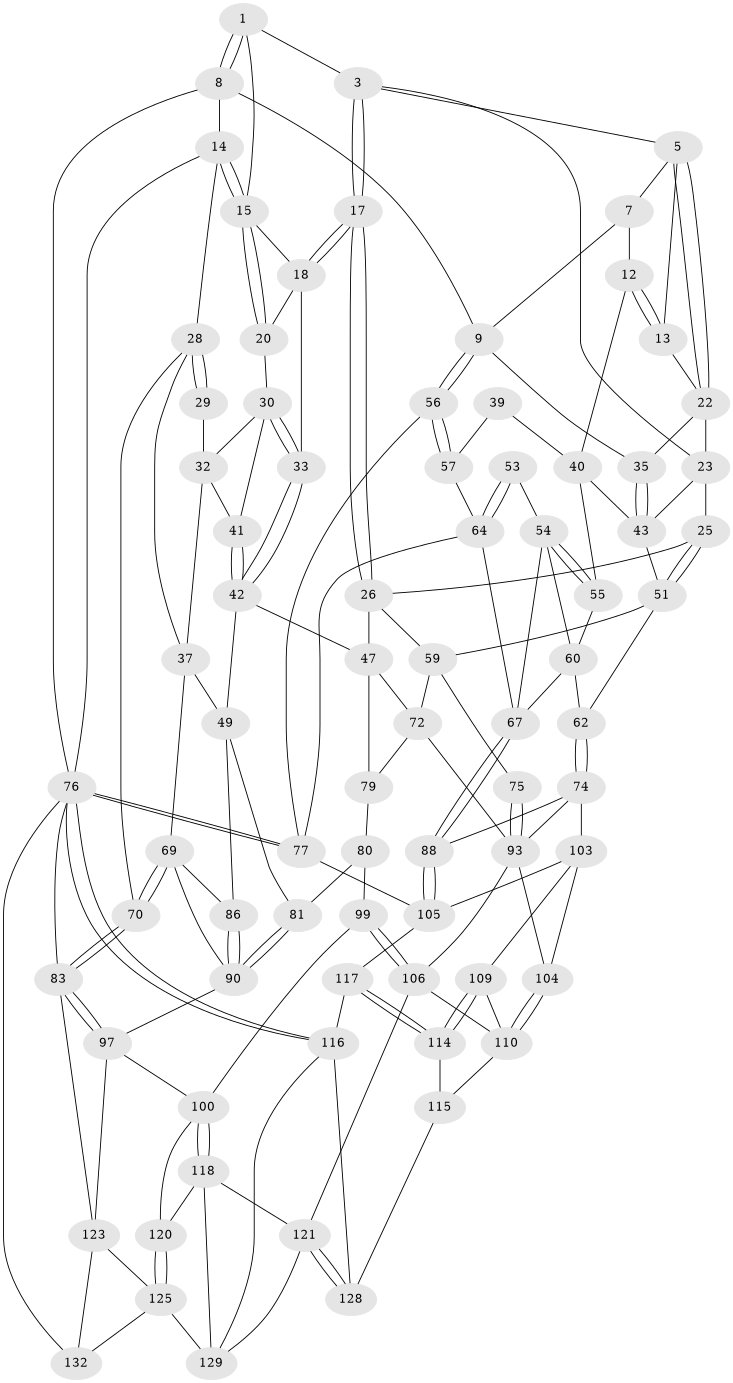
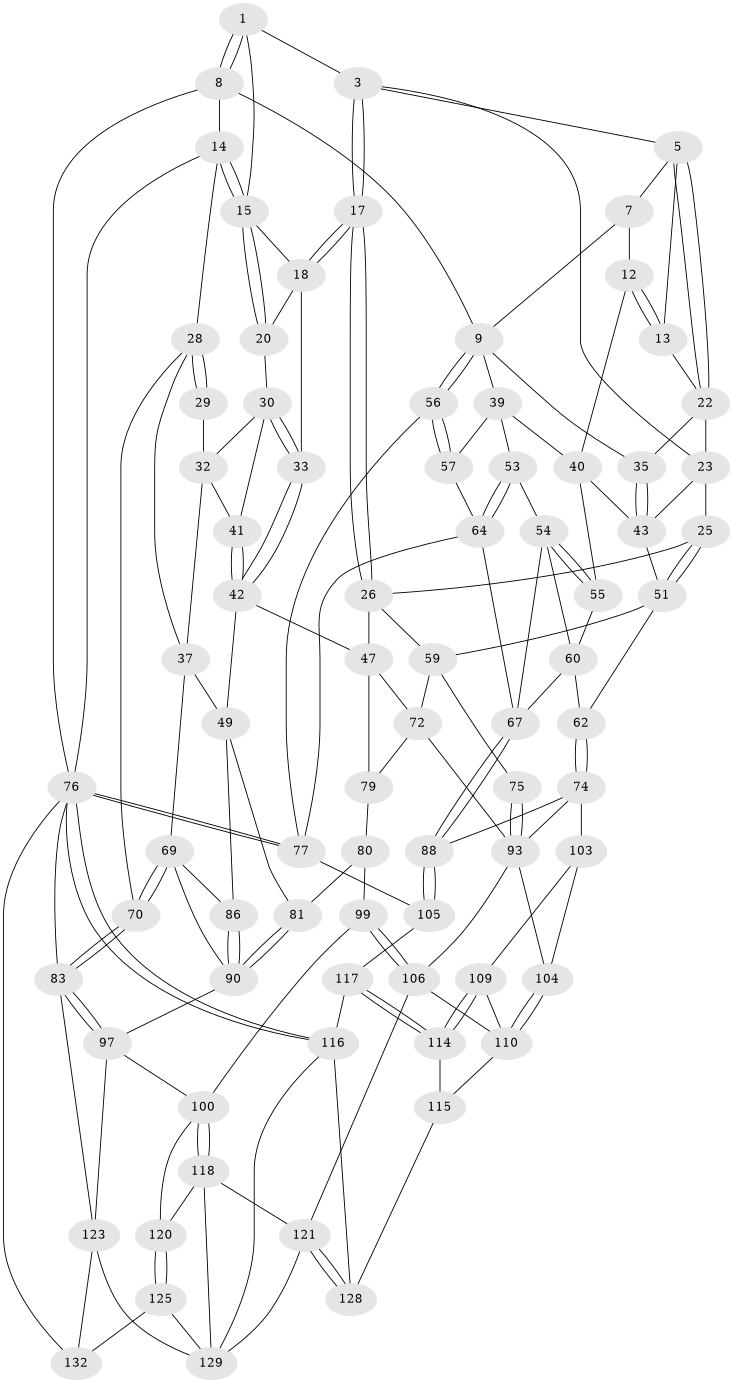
edge "9" -- "39": added
edge "39" -- "53": added
edge "103" -- "105": removed
edge "123" -- "125": now "123" -- "129"
